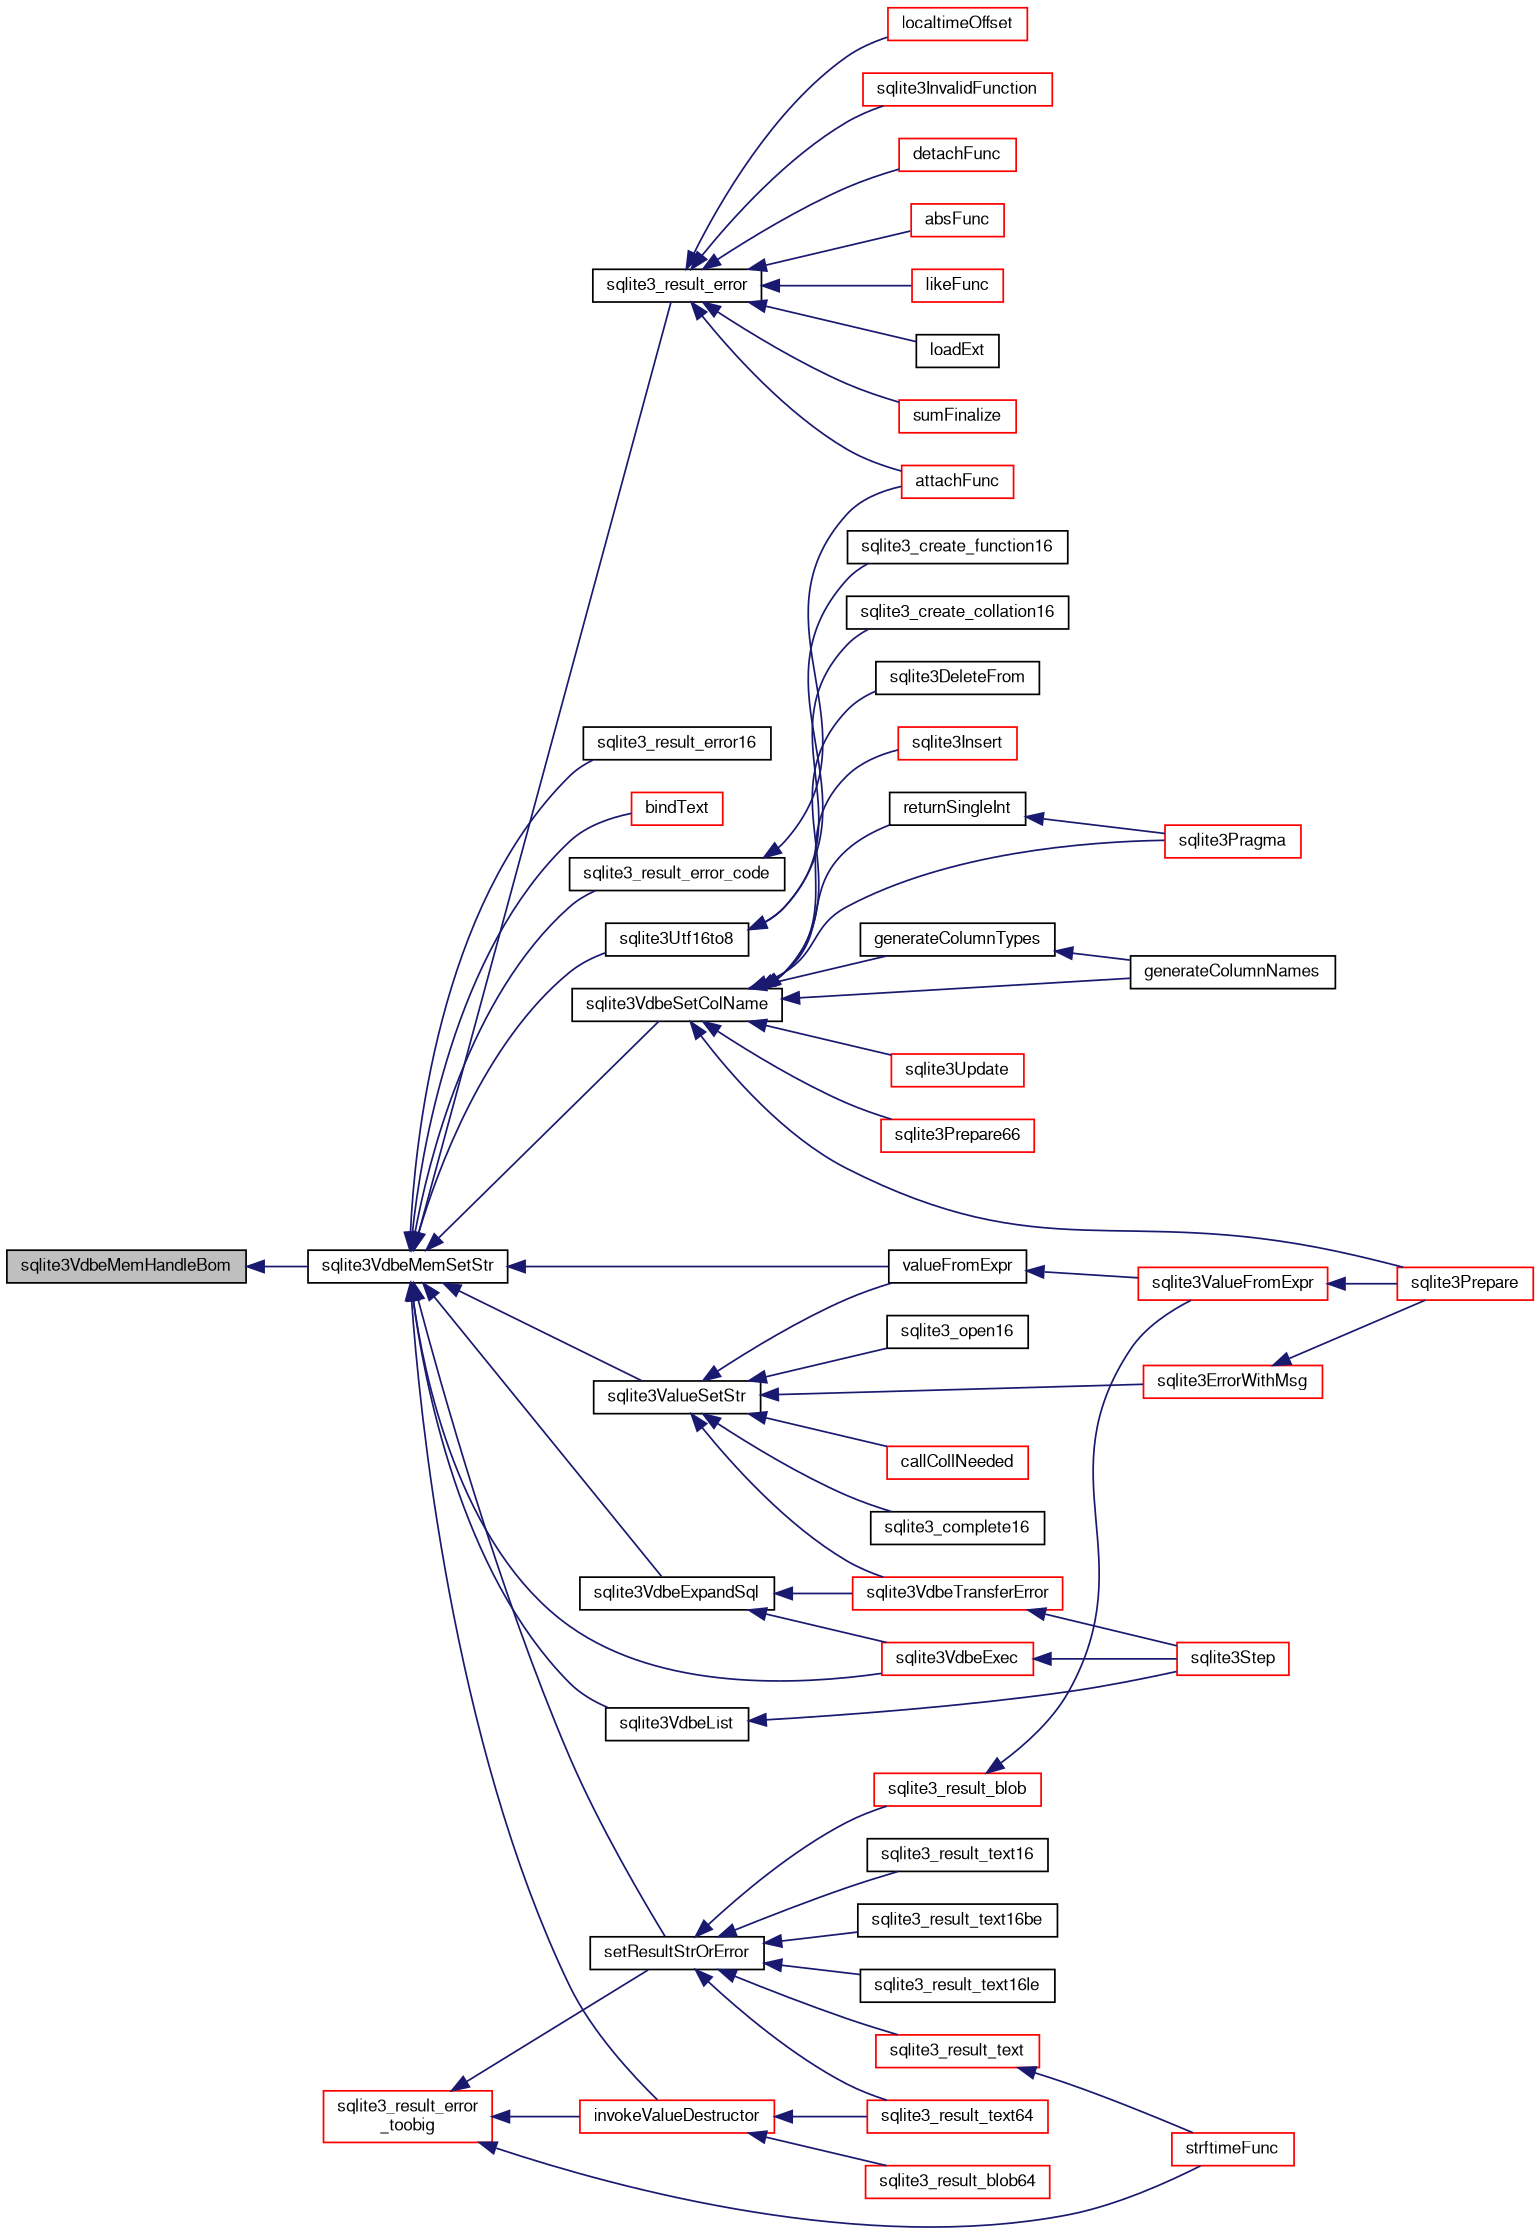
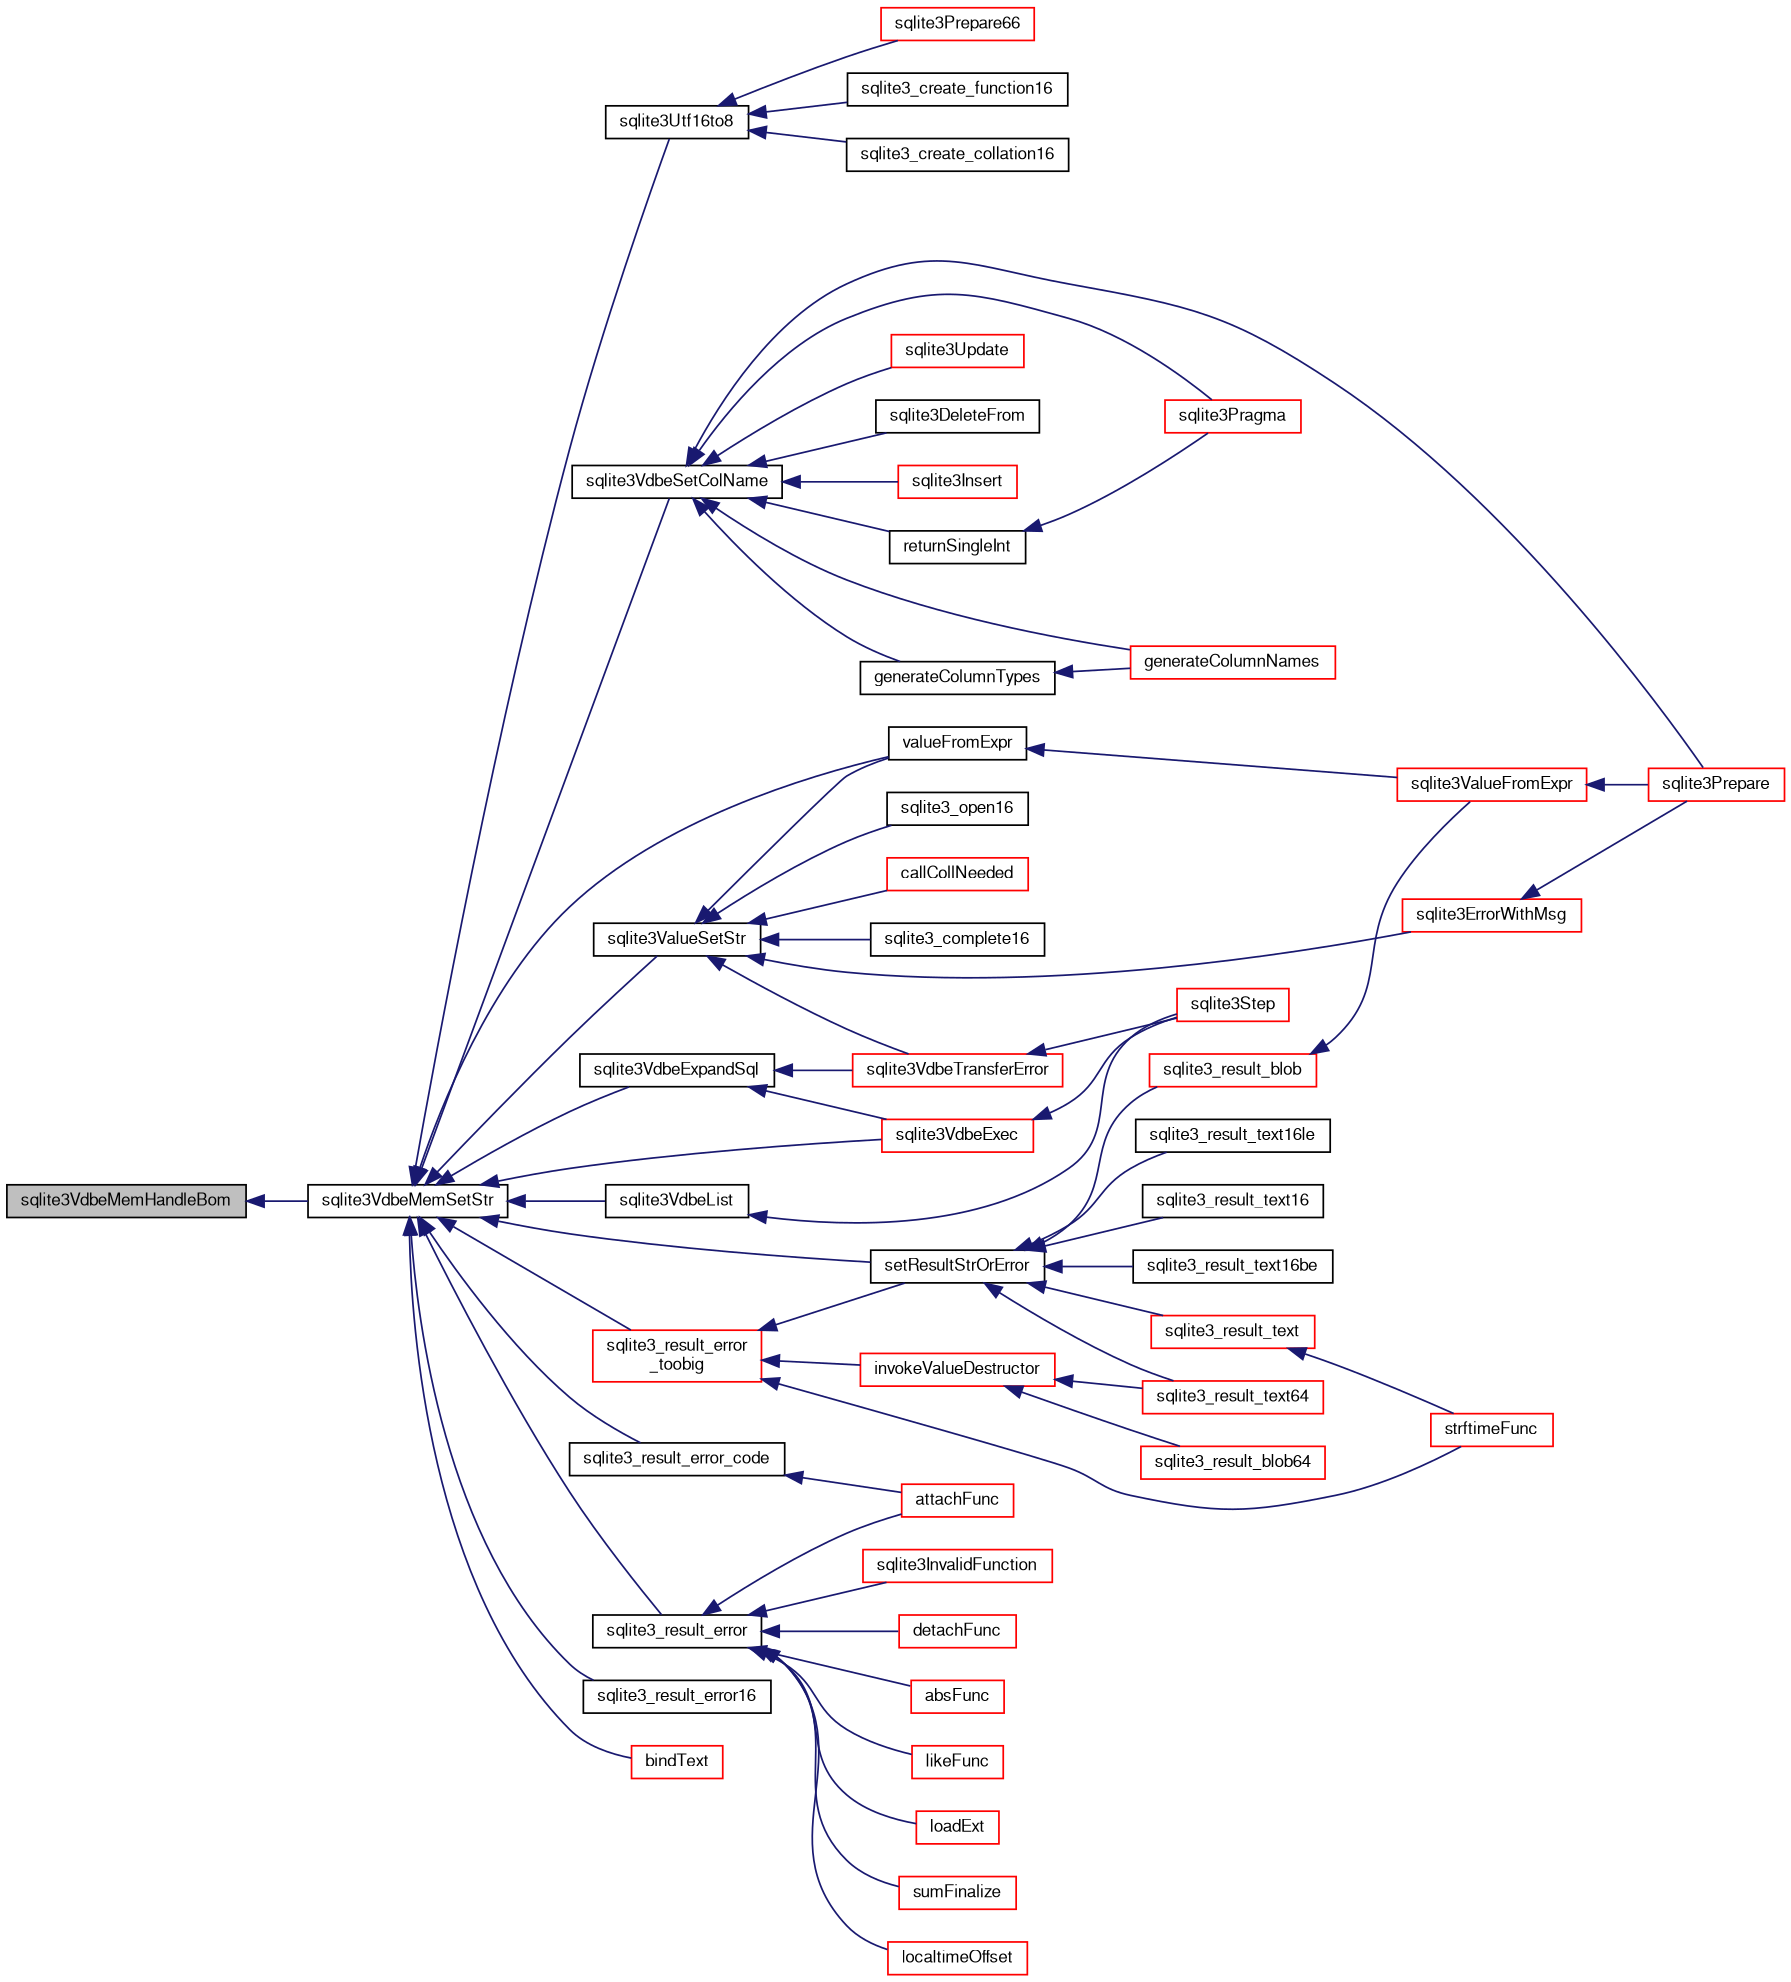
node "loadExt": color black -> red
node "generateColumnNames": color black -> red
edge "sqlite3Prepare66" -> "sqlite3VdbeSetColName": now "sqlite3Prepare66" -> "sqlite3Utf16to8"
edge "invokeValueDestructor" -> "sqlite3VdbeMemSetStr": now "sqlite3_result_error _toobig" -> "sqlite3VdbeMemSetStr"
